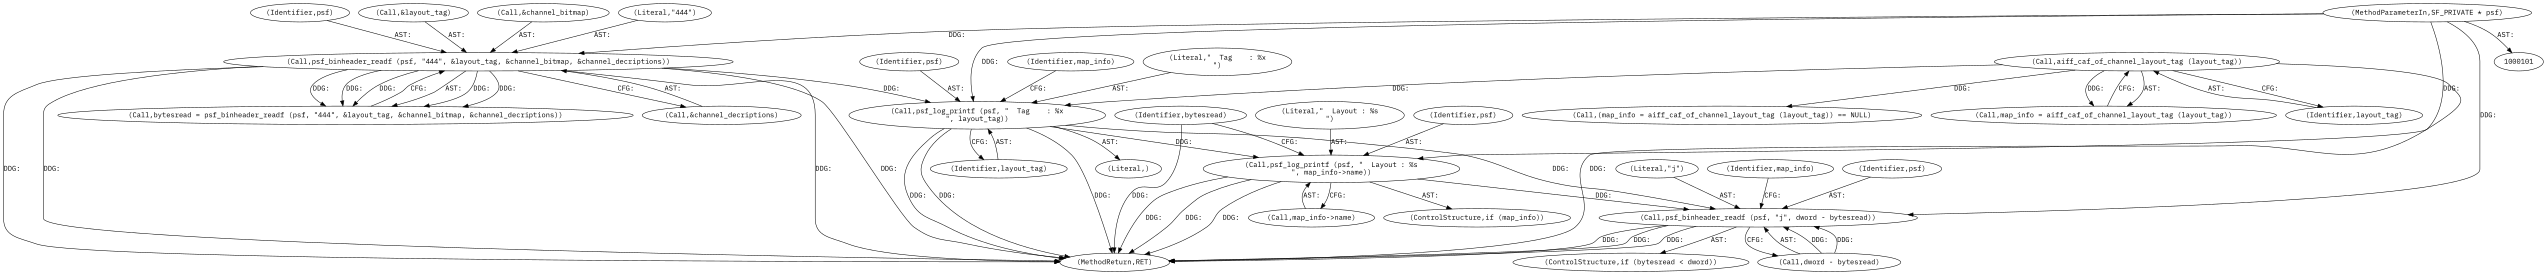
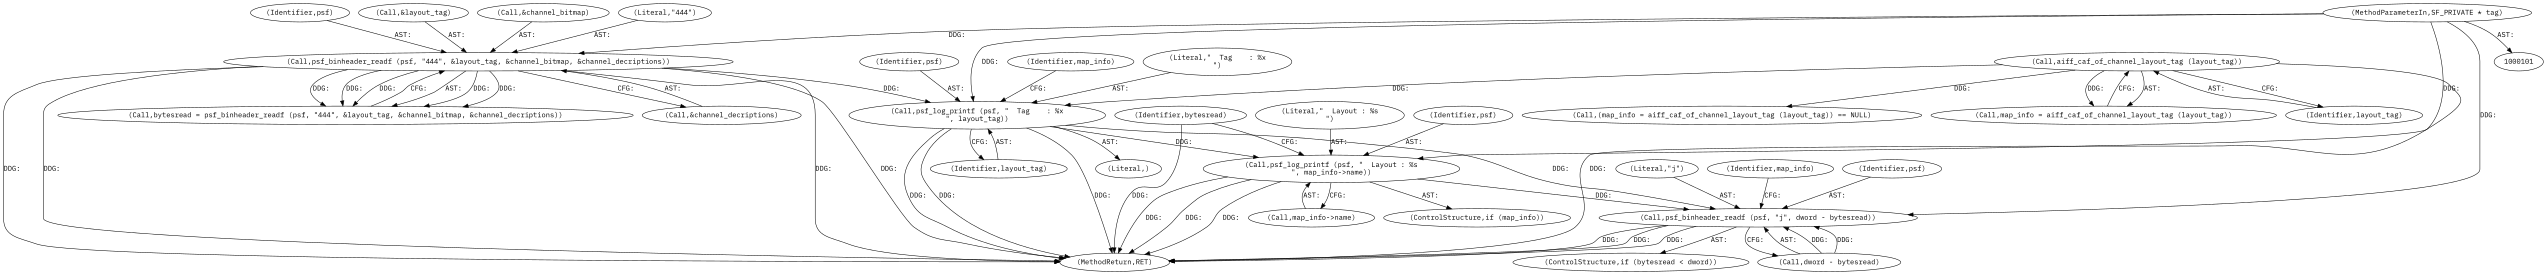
node "(MethodParameterIn,SF_PRIVATE * psf)": label "(MethodParameterIn,SF_PRIVATE * psf)" -> "(MethodParameterIn,SF_PRIVATE * tag)"
